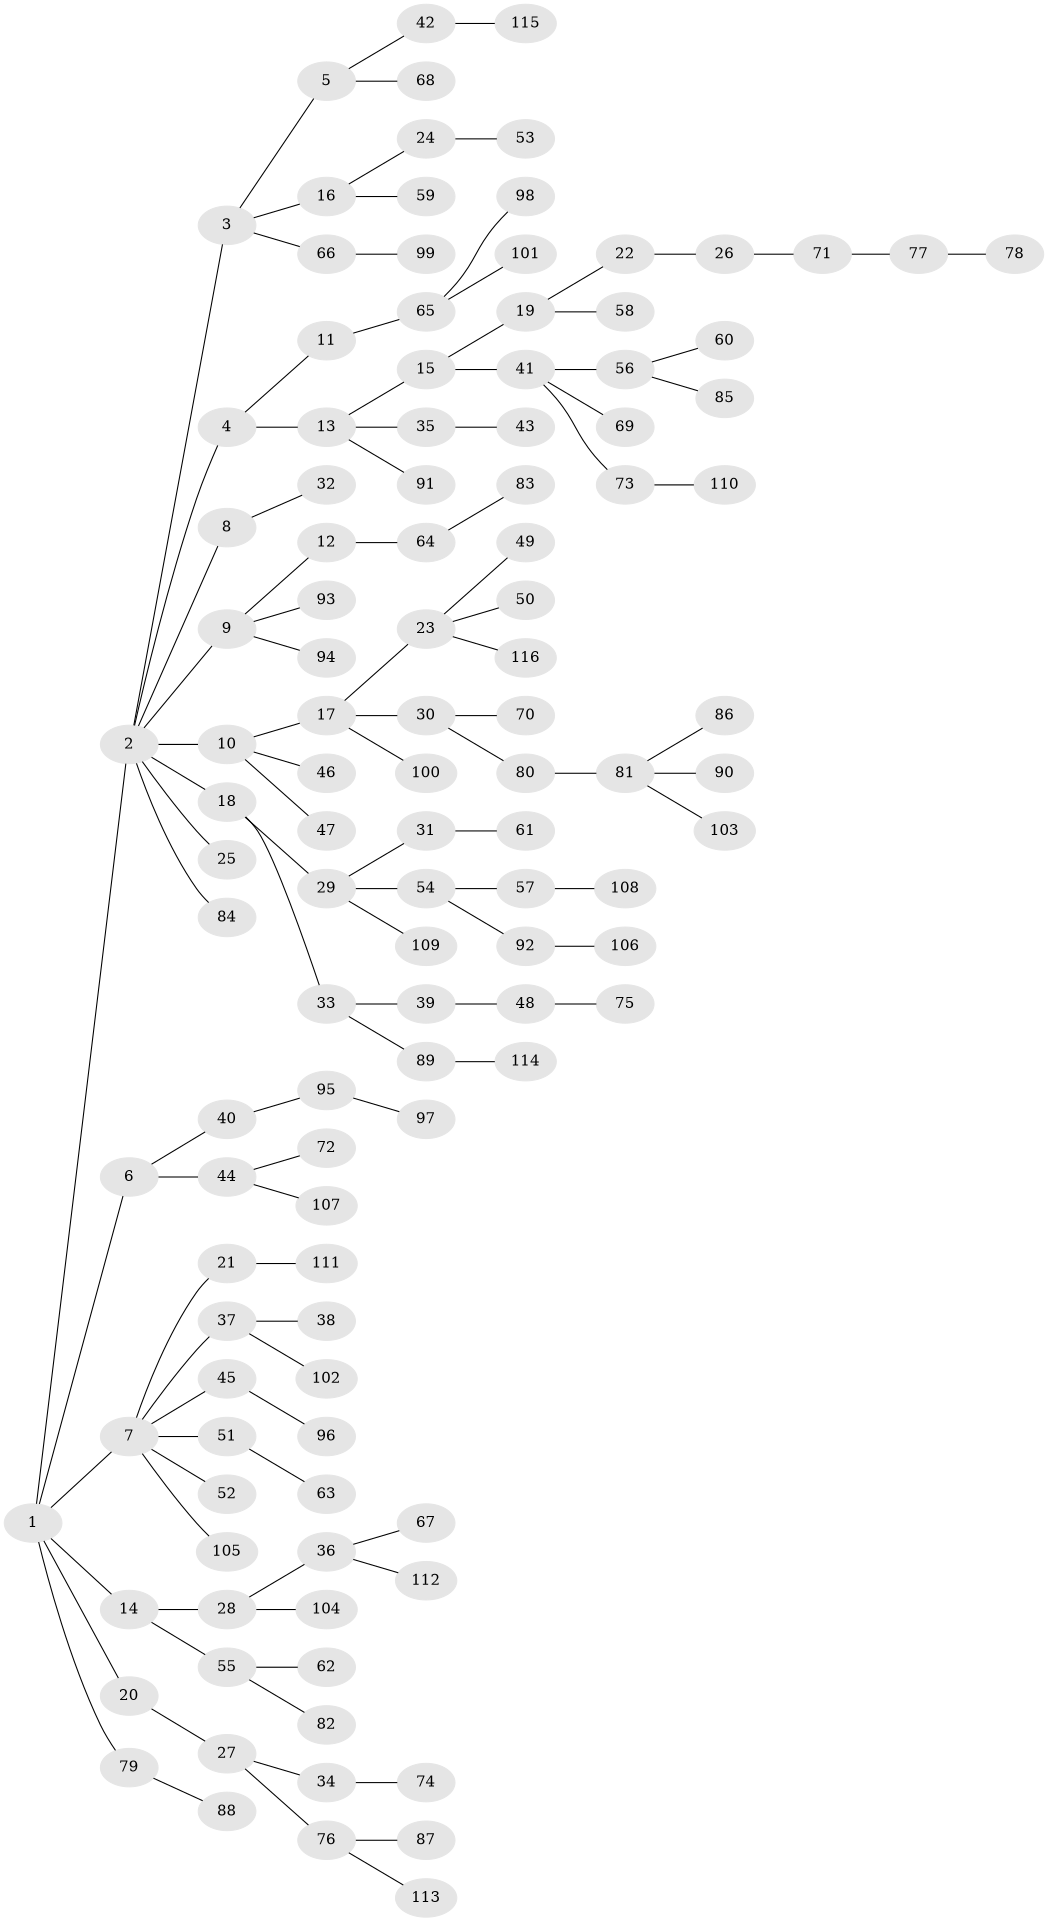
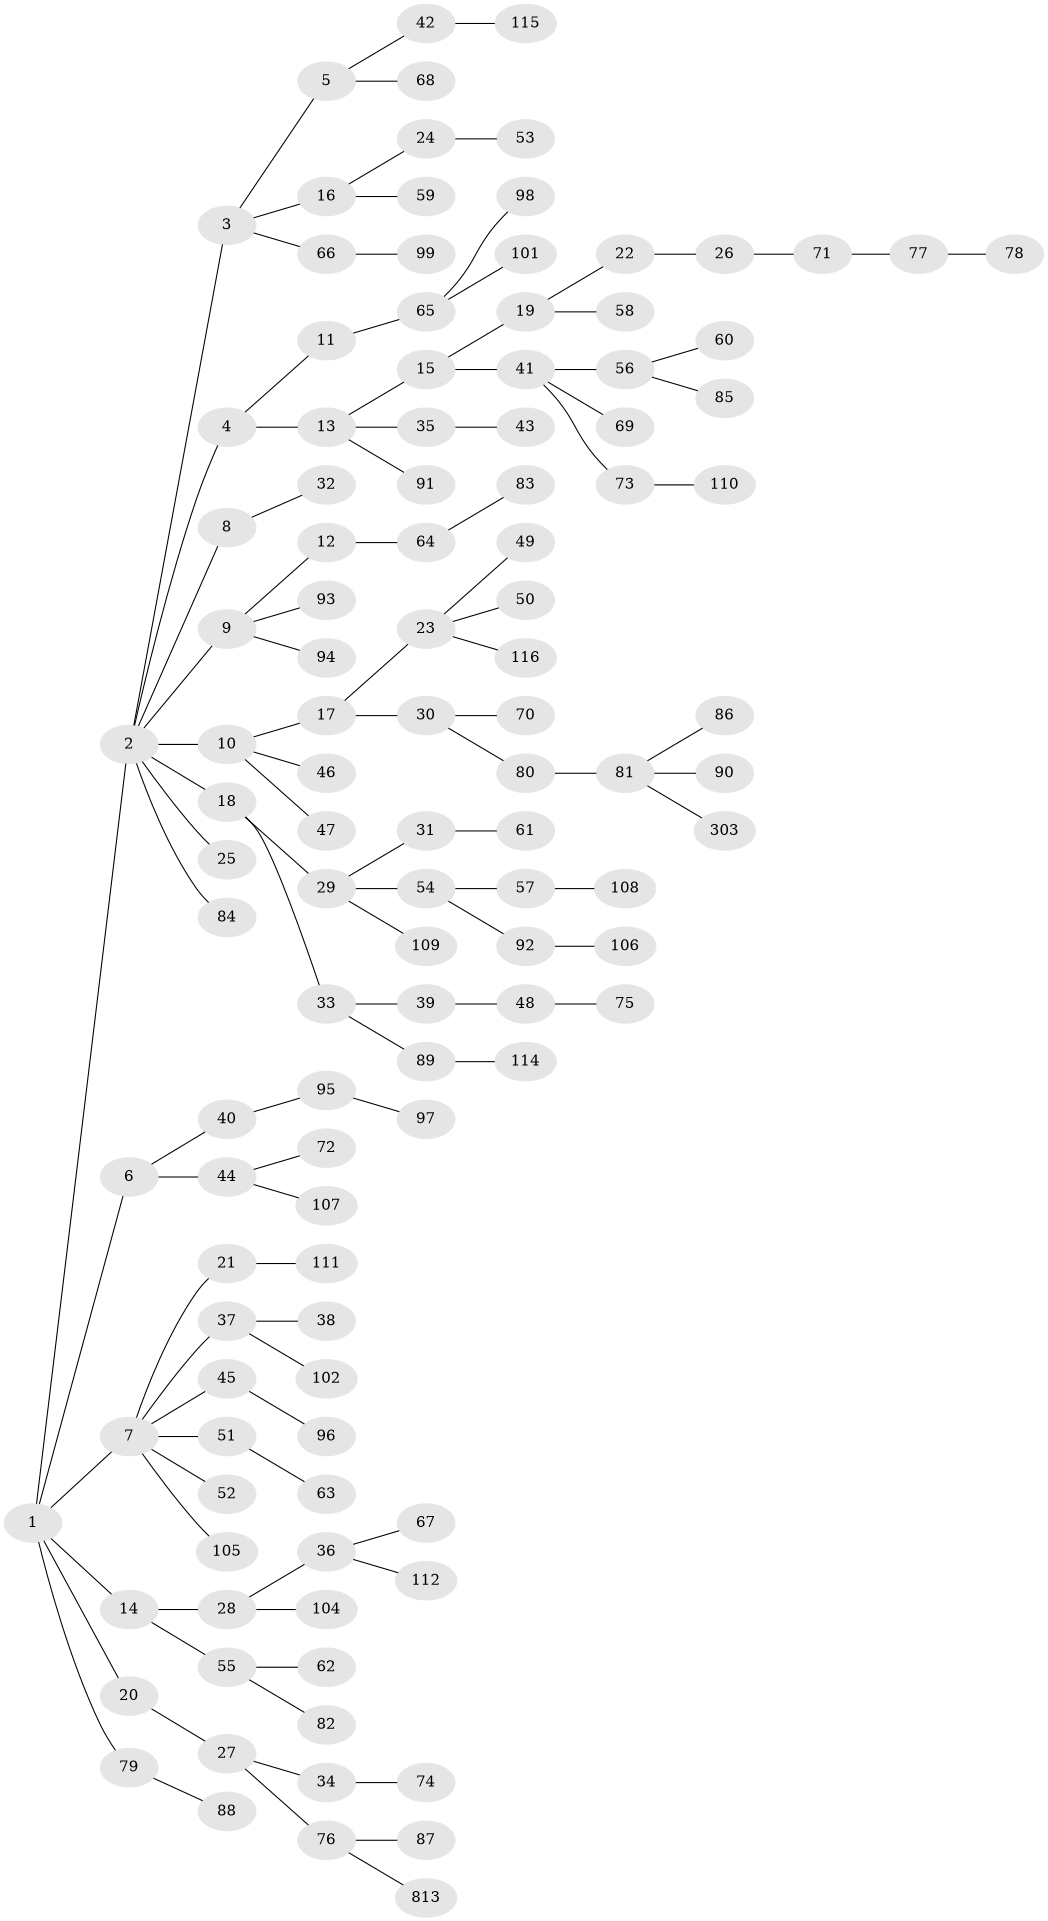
node "100": removed
node "103": label "103" -> "303"
node "113": label "113" -> "813"
